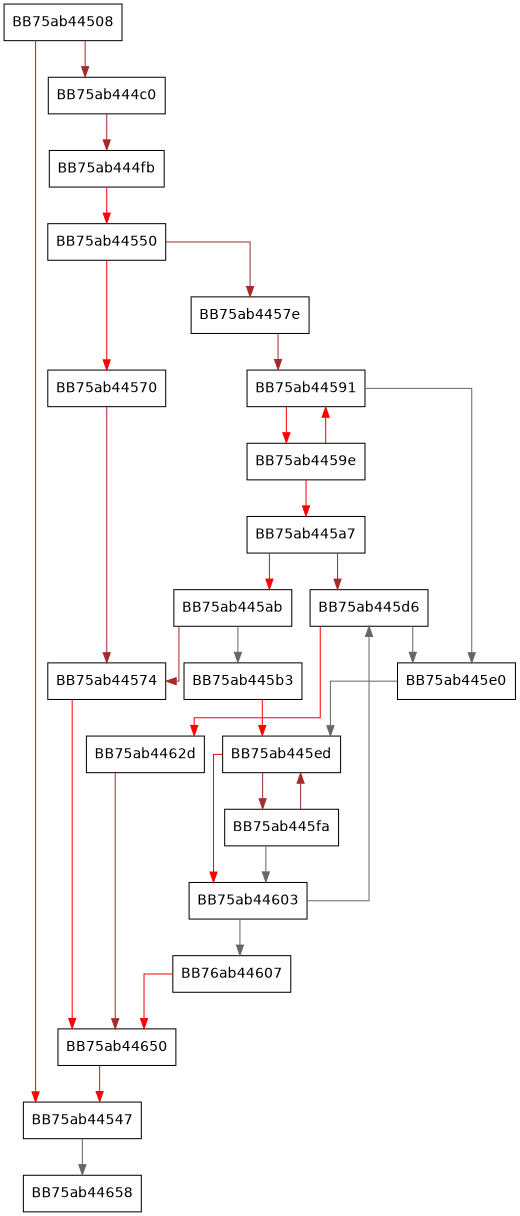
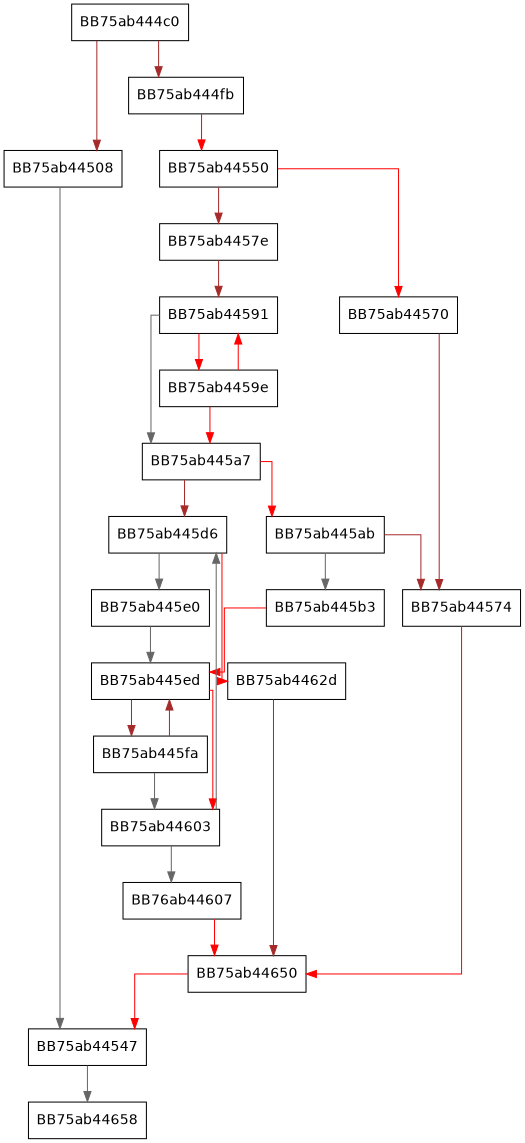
edge "BB75ab44508" -> "BB75ab444c0": reversed
edge "BB75ab44591" -> "BB75ab445e0": now "BB75ab44591" -> "BB75ab445a7"
edge "BB75ab44508" -> "BB75ab44547": color red -> gray40
